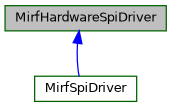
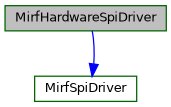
edge "MirfSpiDriver" -> "MirfHardwareSpiDriver": reversed
